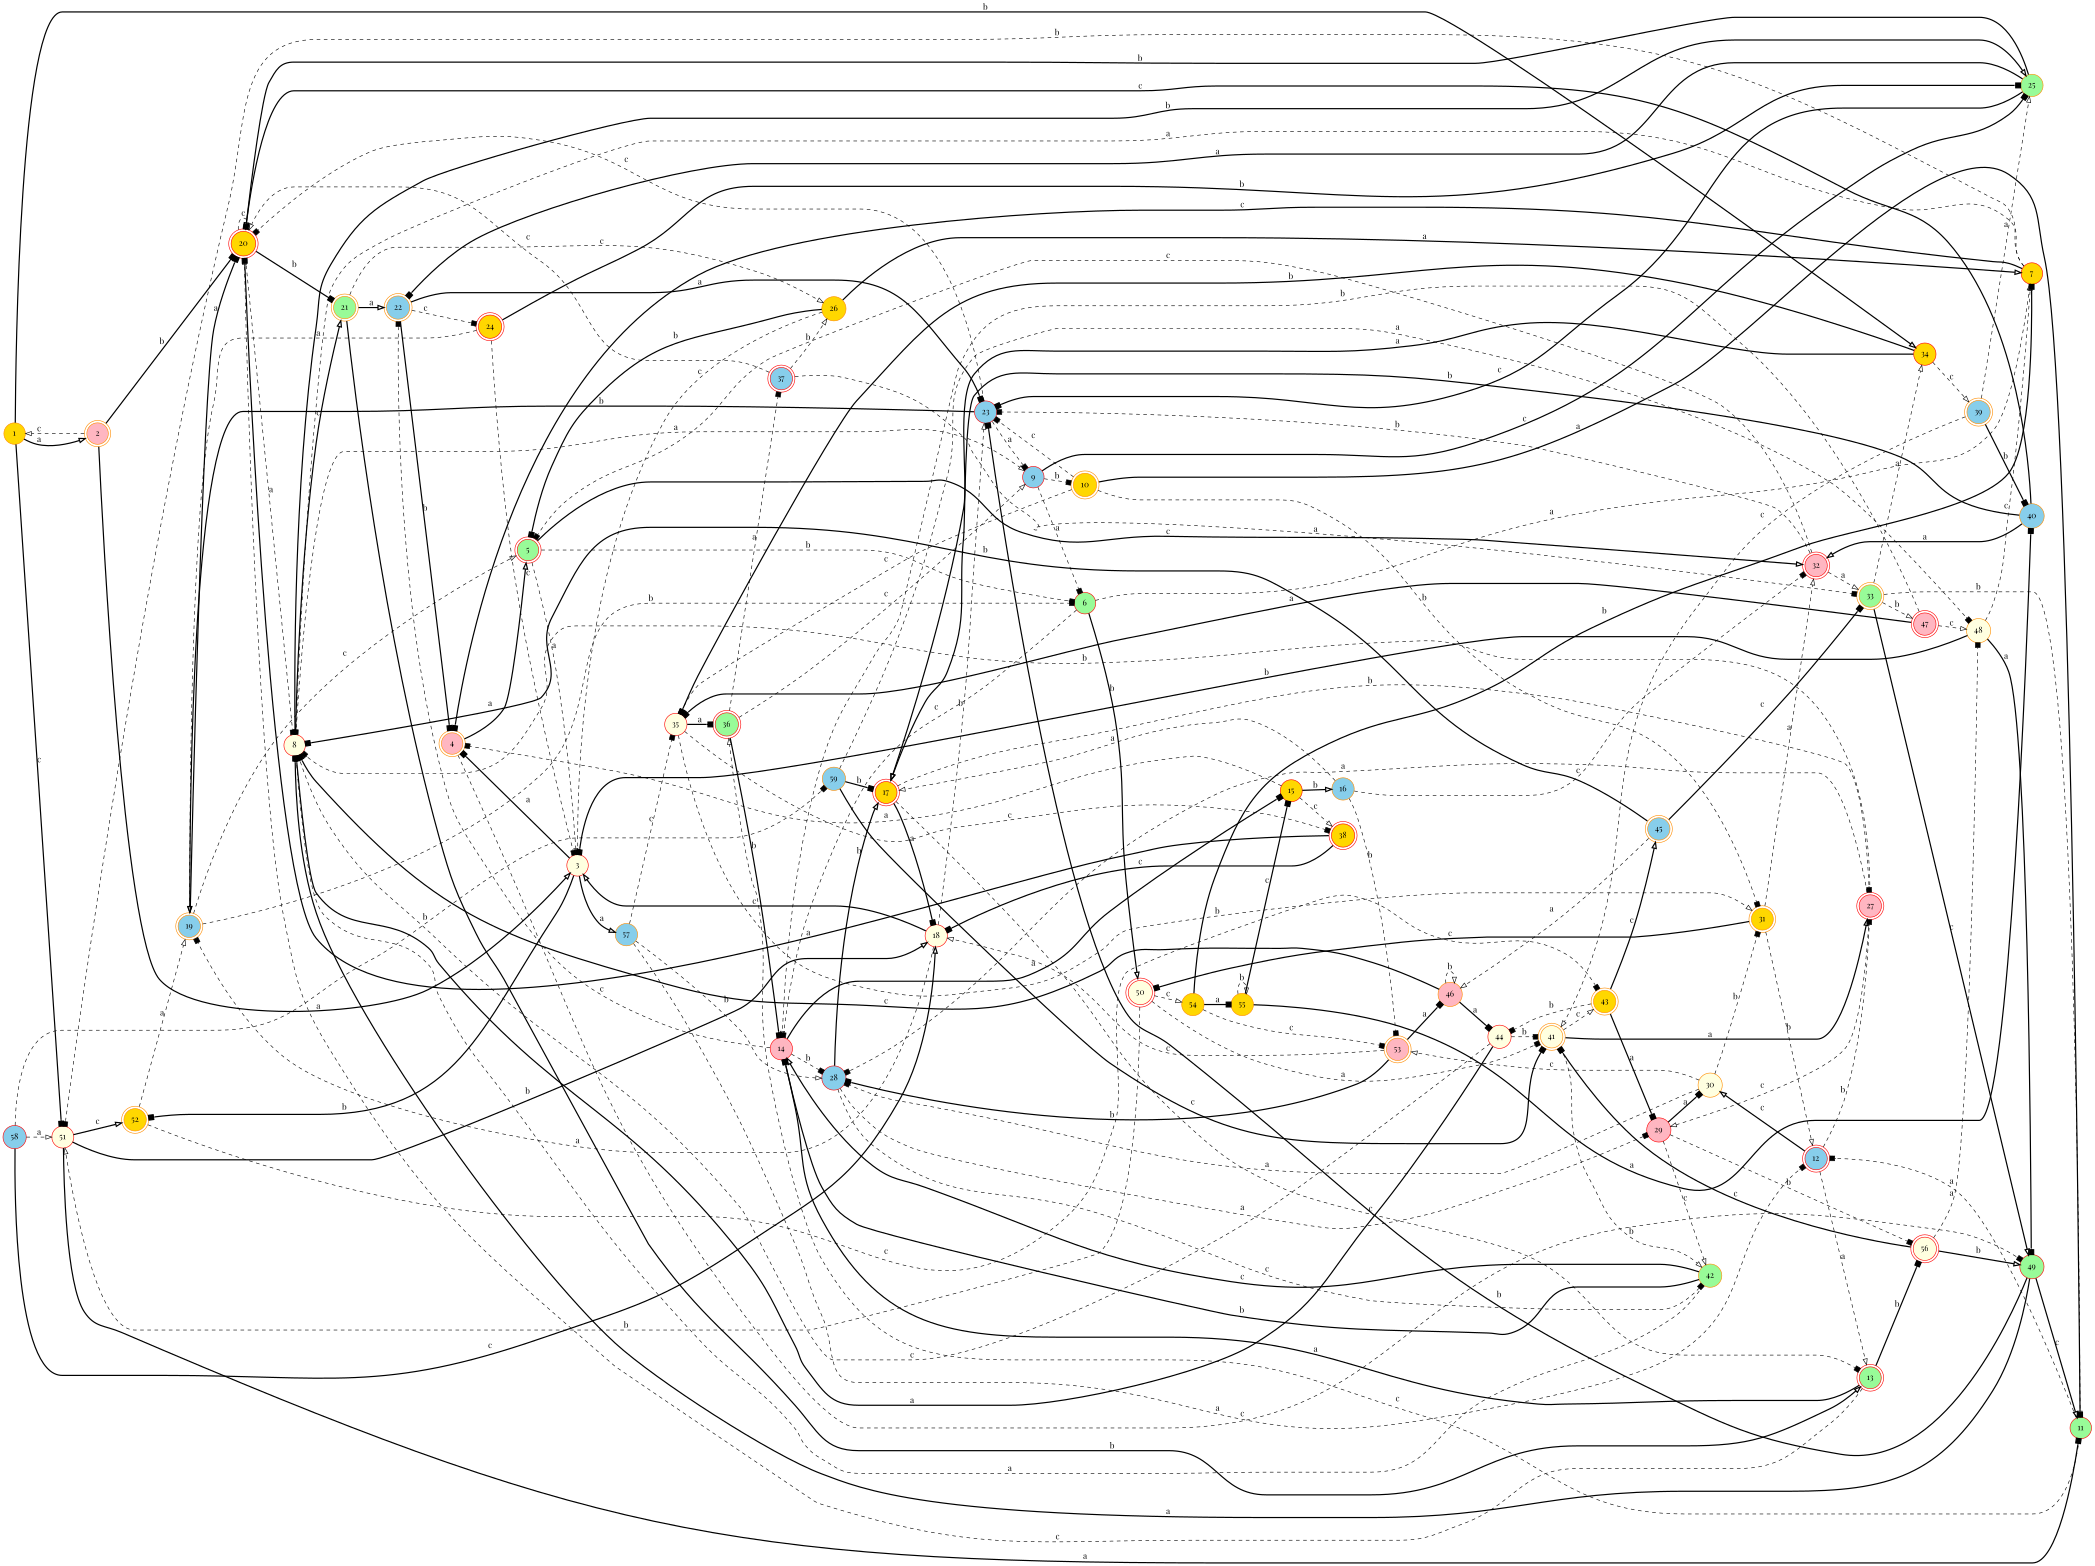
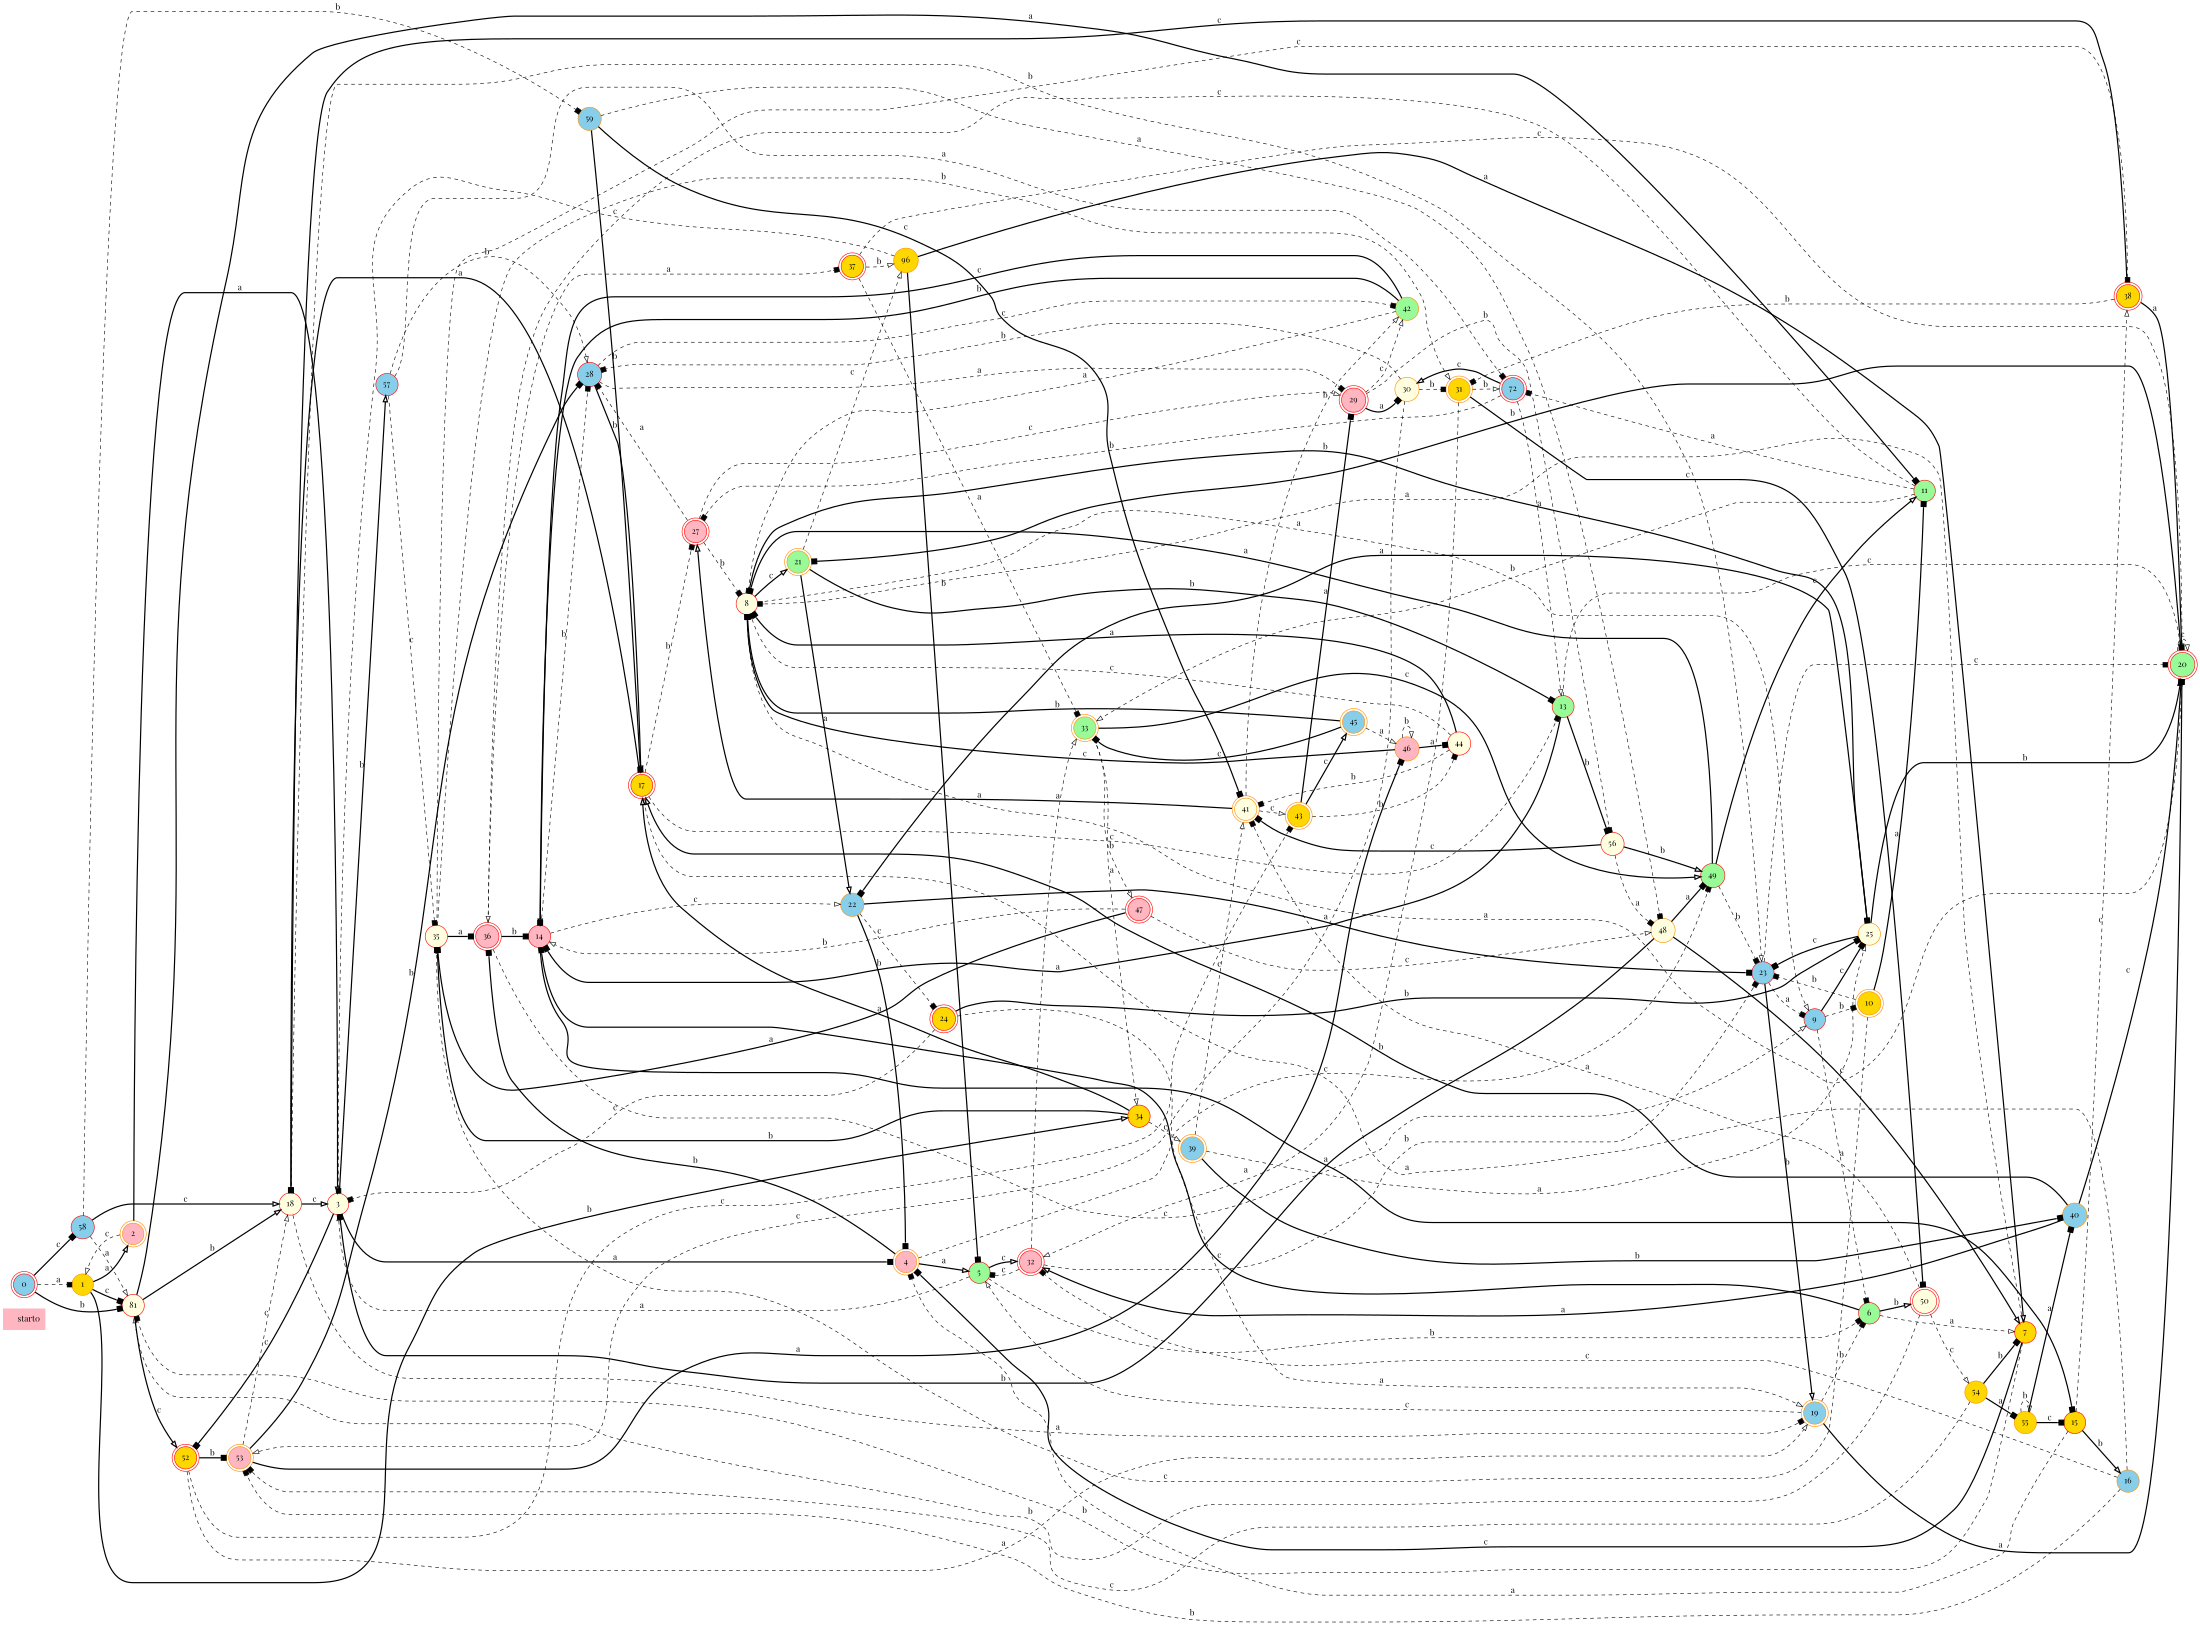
node "25": fillcolor palegreen -> lightyellow
edge "8" -> "25": arrowhead onormal -> box
node "20": fillcolor gold -> palegreen
node "22": shape doublecircle -> circle
node "26": label "26" -> "96"
edge "2" -> "20": removed, label "b"
node "37": fillcolor skyblue -> gold
edge "10" -> "23": label "c" -> "b"
edge "48" -> "7": style dashed -> bold
node "5": shape doublecircle -> circle
edge "10" -> "31": now "38" -> "31"
node "36": fillcolor palegreen -> lightpink
edge "14" -> "22": arrowhead box -> onormal
edge "6" -> "14": style dashed -> bold
edge "33" -> "11": reversed
edge "3" -> "57": label "a" -> "b"
node "57": color darkorange -> red
edge "3" -> "52": label "b" -> "c"
node "52": color darkorange -> red
node "29": shape circle -> doublecircle
node "51": label "51" -> "81"
edge "4" -> "36": added, label "b"
node "12": label "12" -> "72"
edge "30" -> "28": label "a" -> "b"
edge "49" -> "23": style bold -> dashed
node "56": shape doublecircle -> circle
node "0": added
node "__start0": added
edge "21" -> "13": arrowhead onormal -> box
node "13": shape doublecircle -> circle
edge "52" -> "53": added, label "b"
